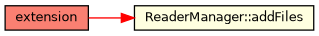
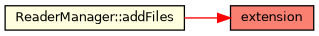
edge "extension" -> "ReaderManager::addFiles": reversed
